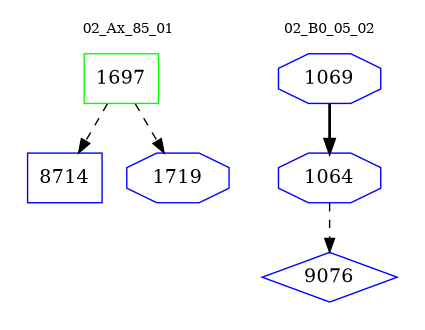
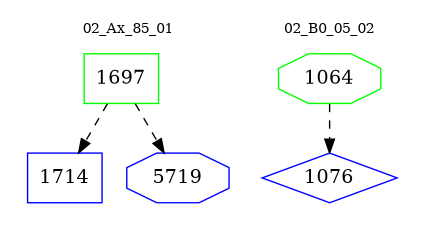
node "1069": removed
node "8714": label "8714" -> "1714"
node "1719": label "1719" -> "5719"
node "1064": color blue -> green
node "9076": label "9076" -> "1076"
